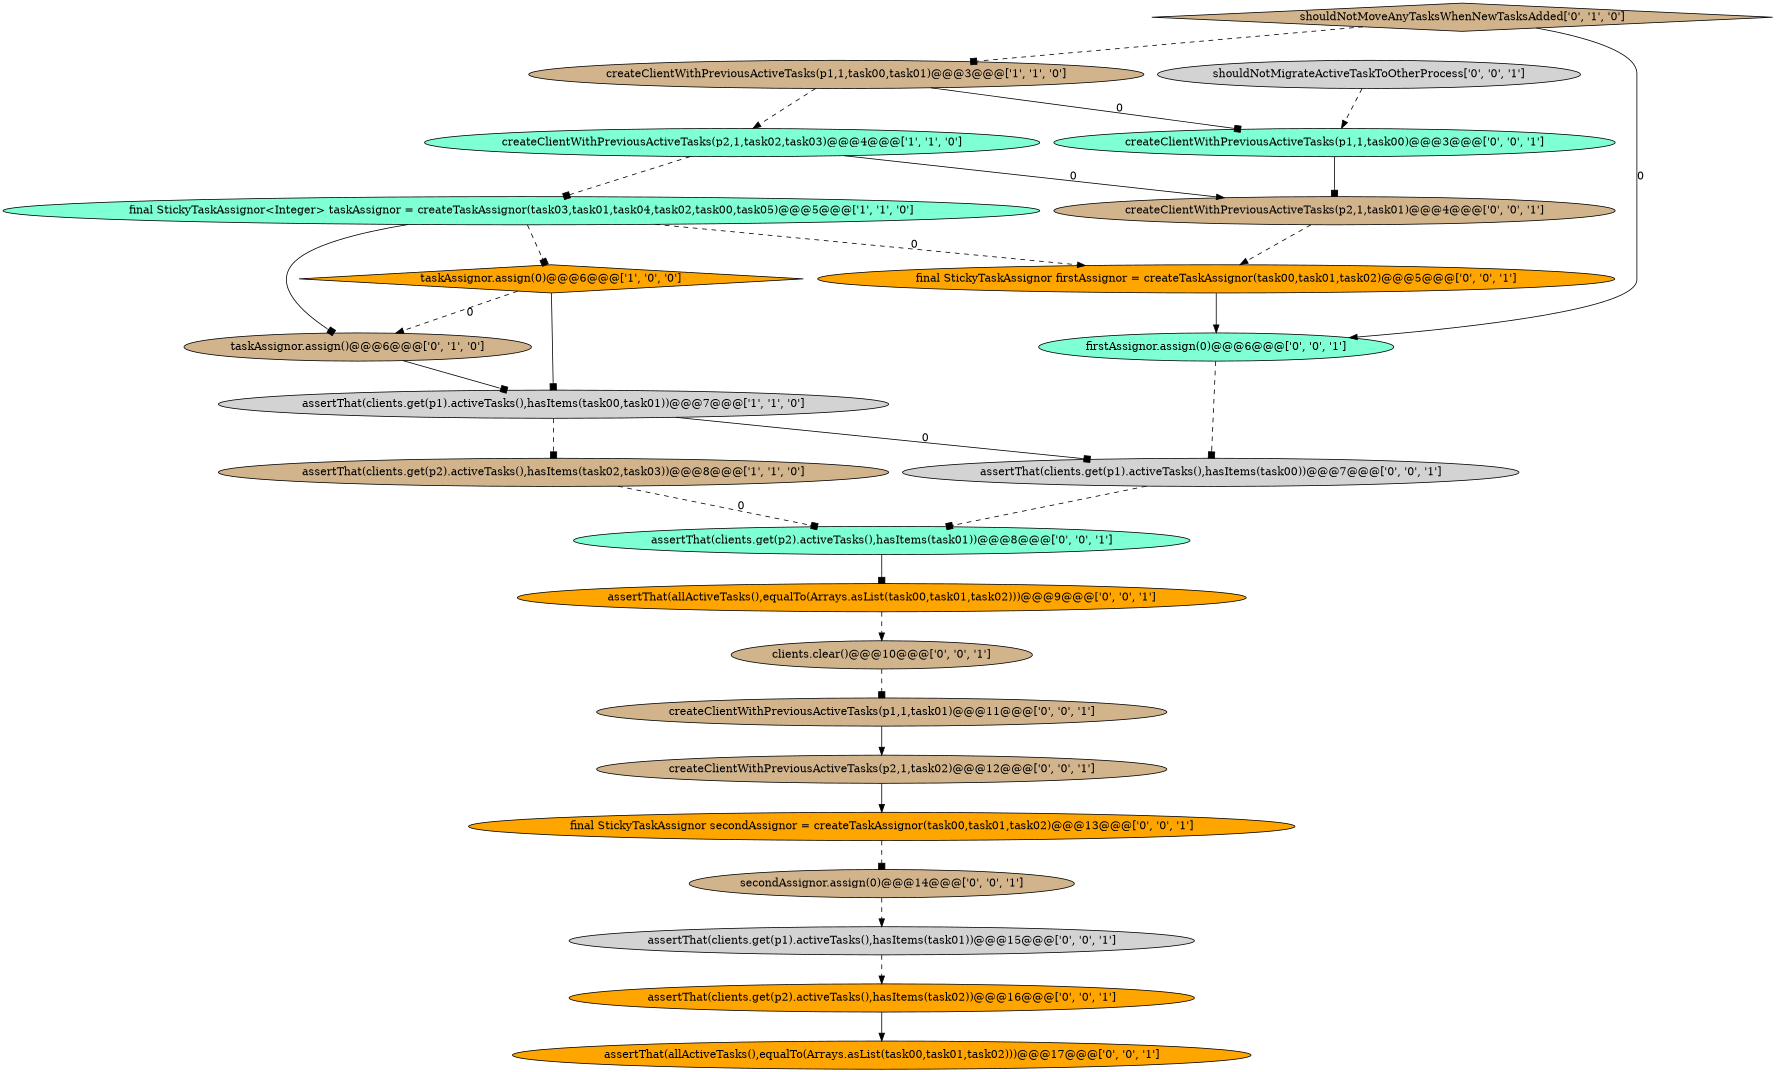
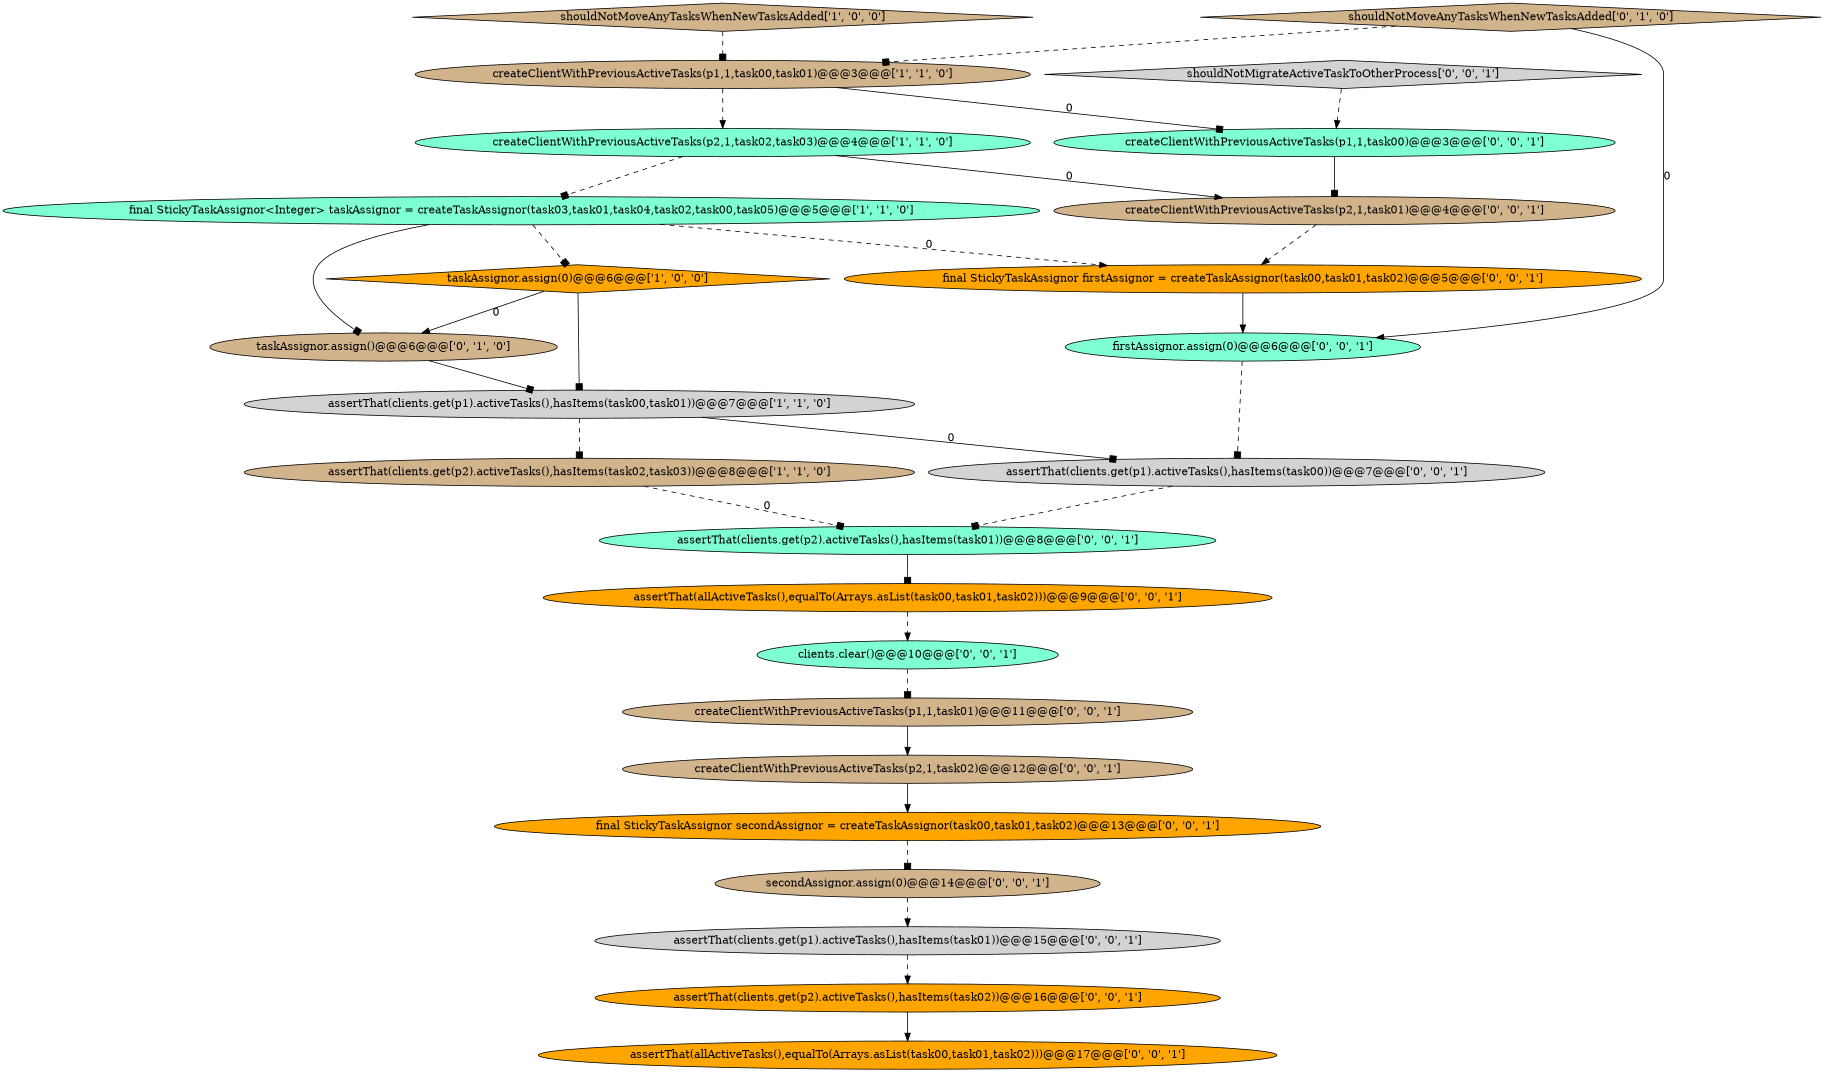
node "shouldNotMoveAnyTasksWhenNewTasksAdded['1', '0', '0']": added
node "shouldNotMigrateActiveTaskToOtherProcess['0', '0', '1']": shape ellipse -> diamond
edge "taskAssignor.assign(0)@@@6@@@['1', '0', '0']" -> "taskAssignor.assign()@@@6@@@['0', '1', '0']": style dashed -> solid
node "clients.clear()@@@10@@@['0', '0', '1']": fillcolor tan -> aquamarine
